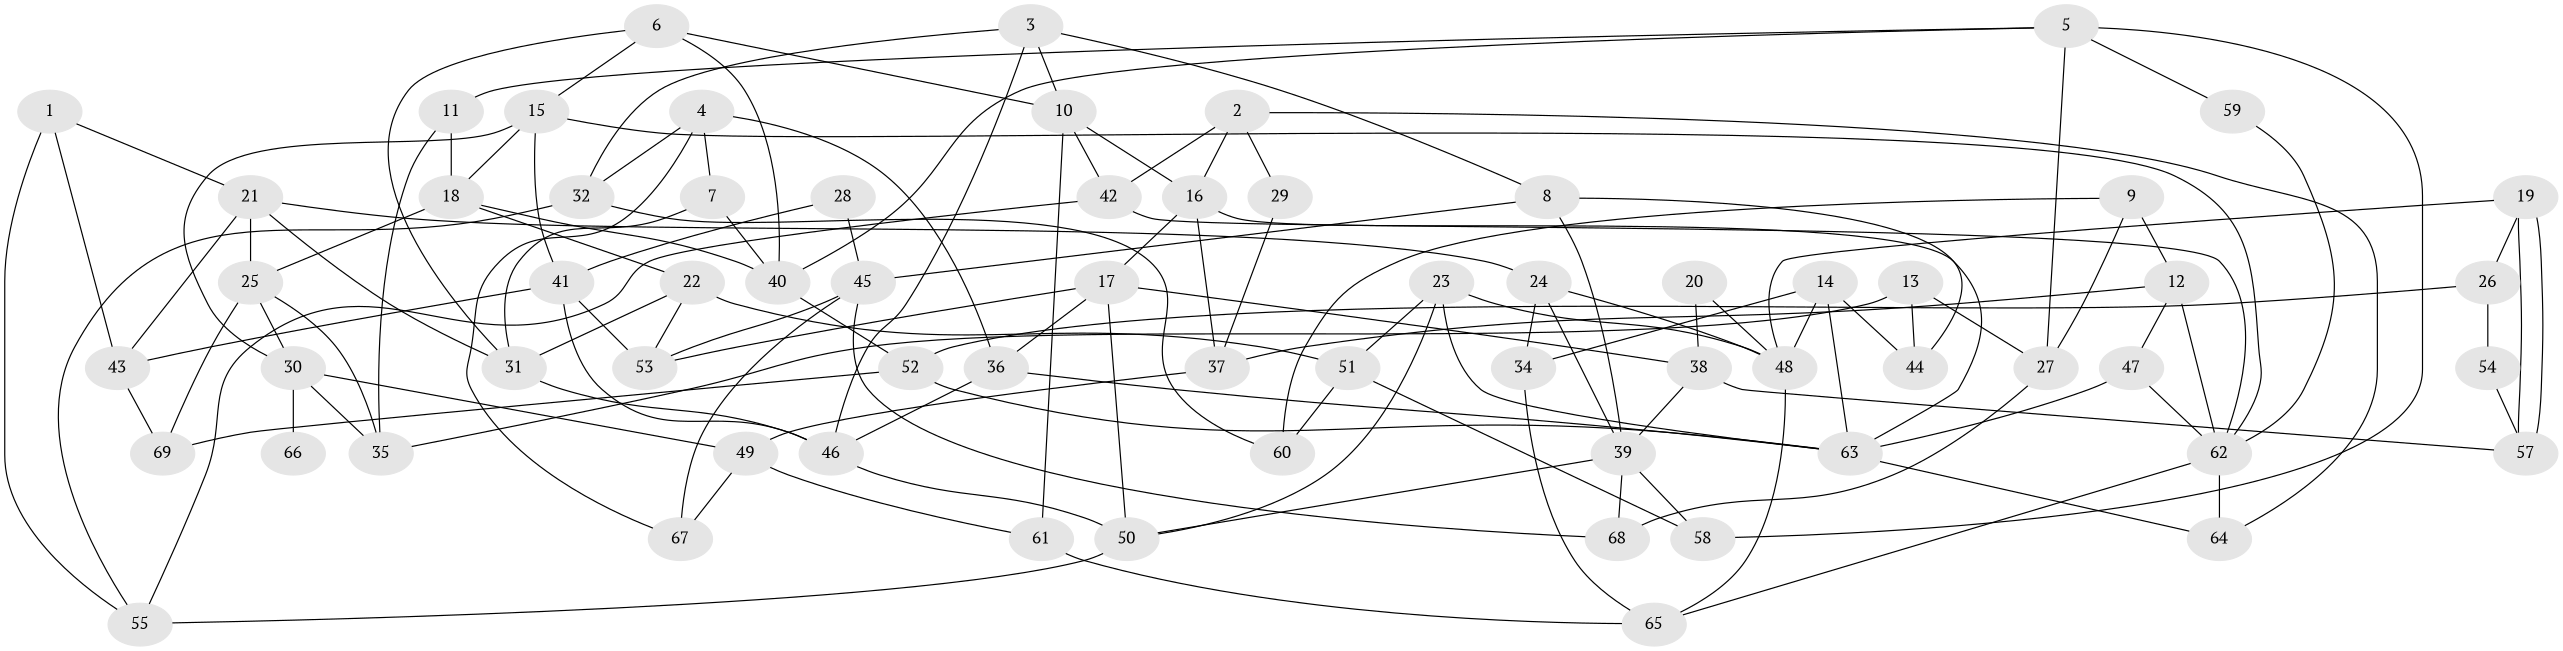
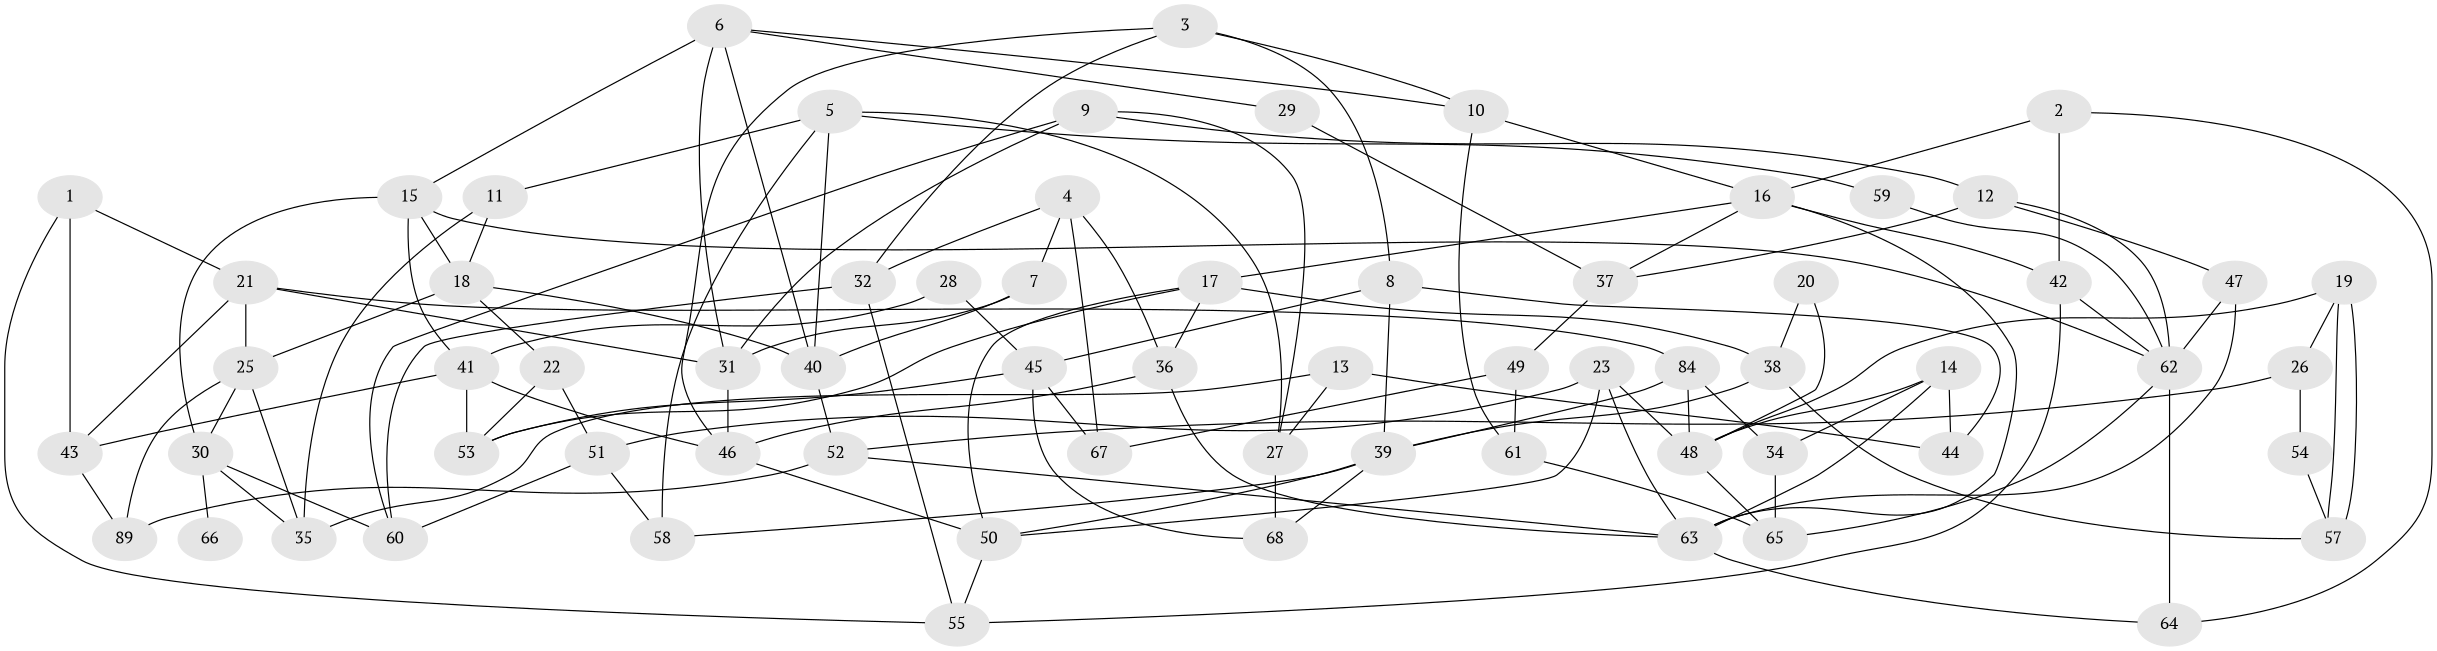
edge "10" -- "42": now "16" -- "42"
edge "2" -- "29": now "6" -- "29"
node "24": label "24" -> "84"
edge "22" -- "31": now "9" -- "31"
edge "30" -- "49": now "30" -- "60"
node "69": label "69" -> "89"
